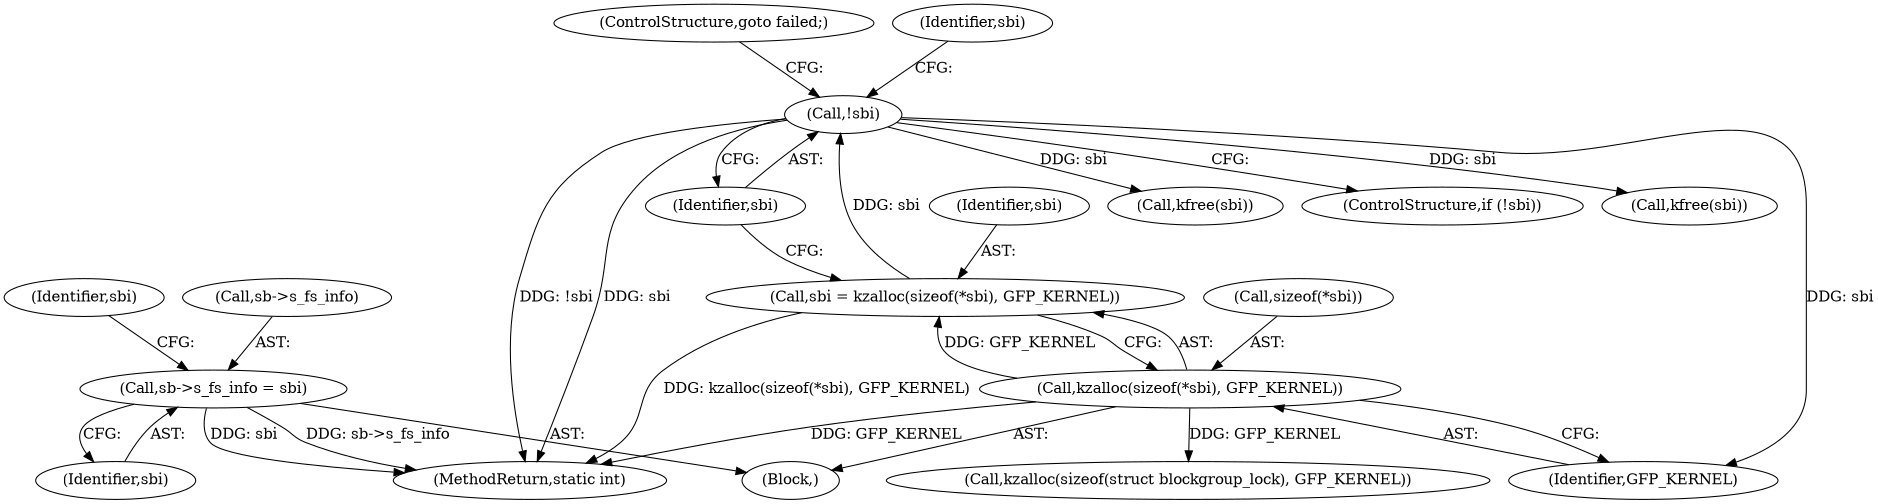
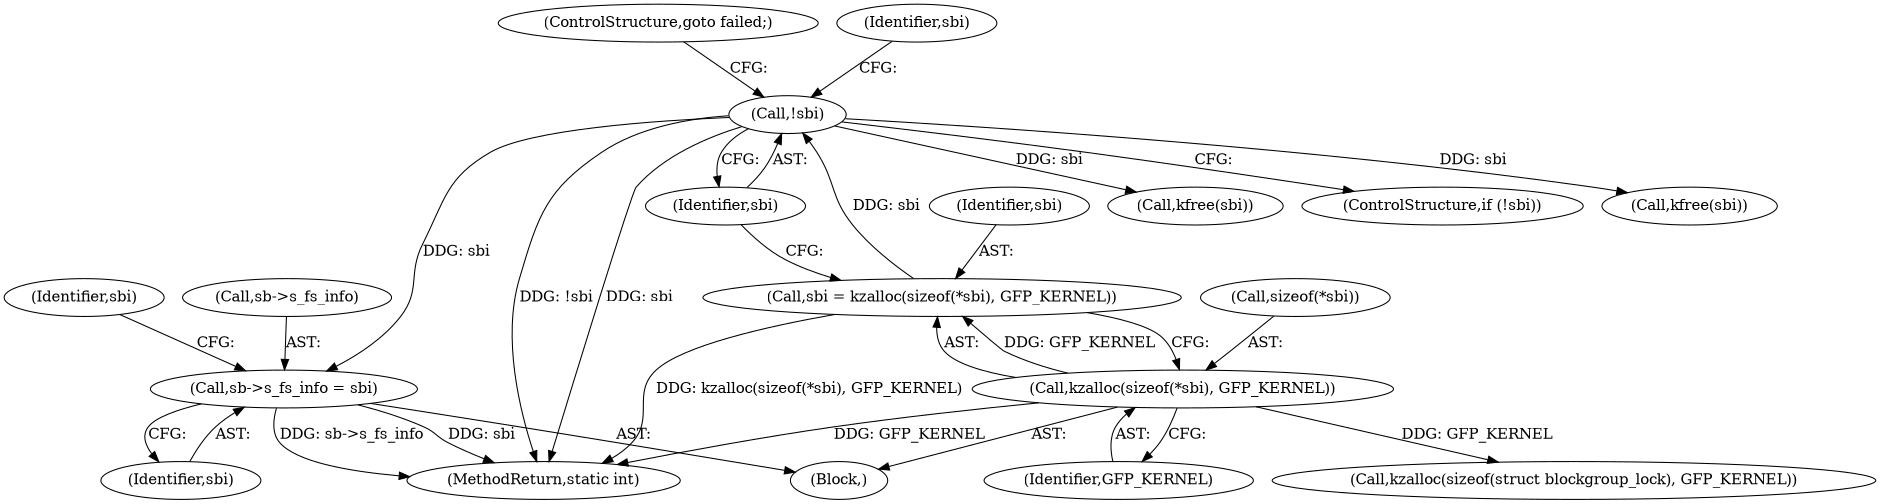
edge "(Call,!sbi)" -> "(Identifier,GFP_KERNEL)": now "(Call,!sbi)" -> "(Call,sb->s_fs_info = sbi)"
